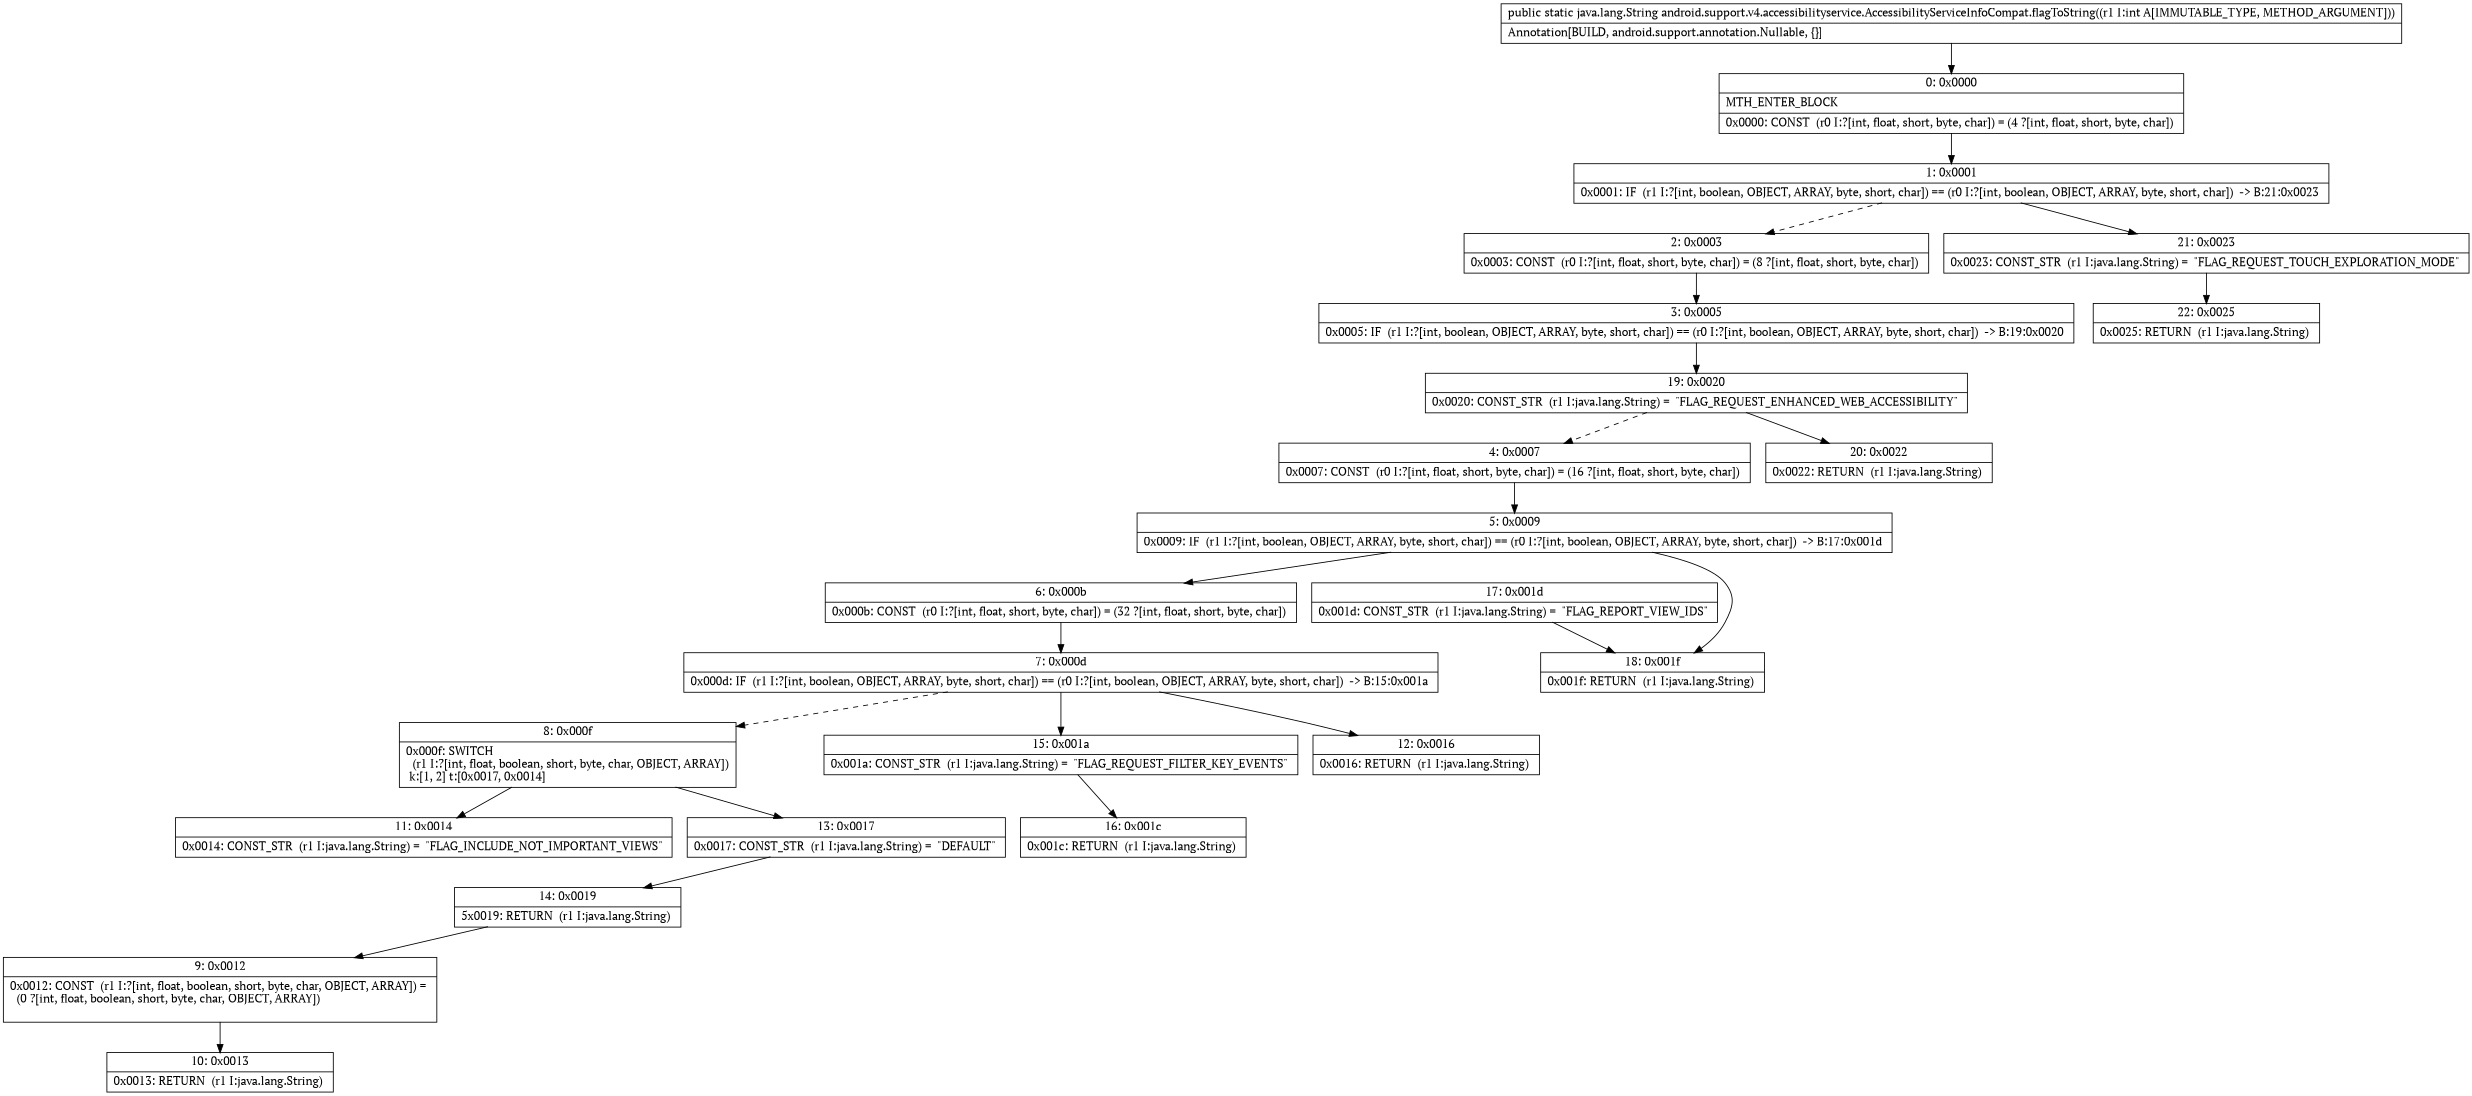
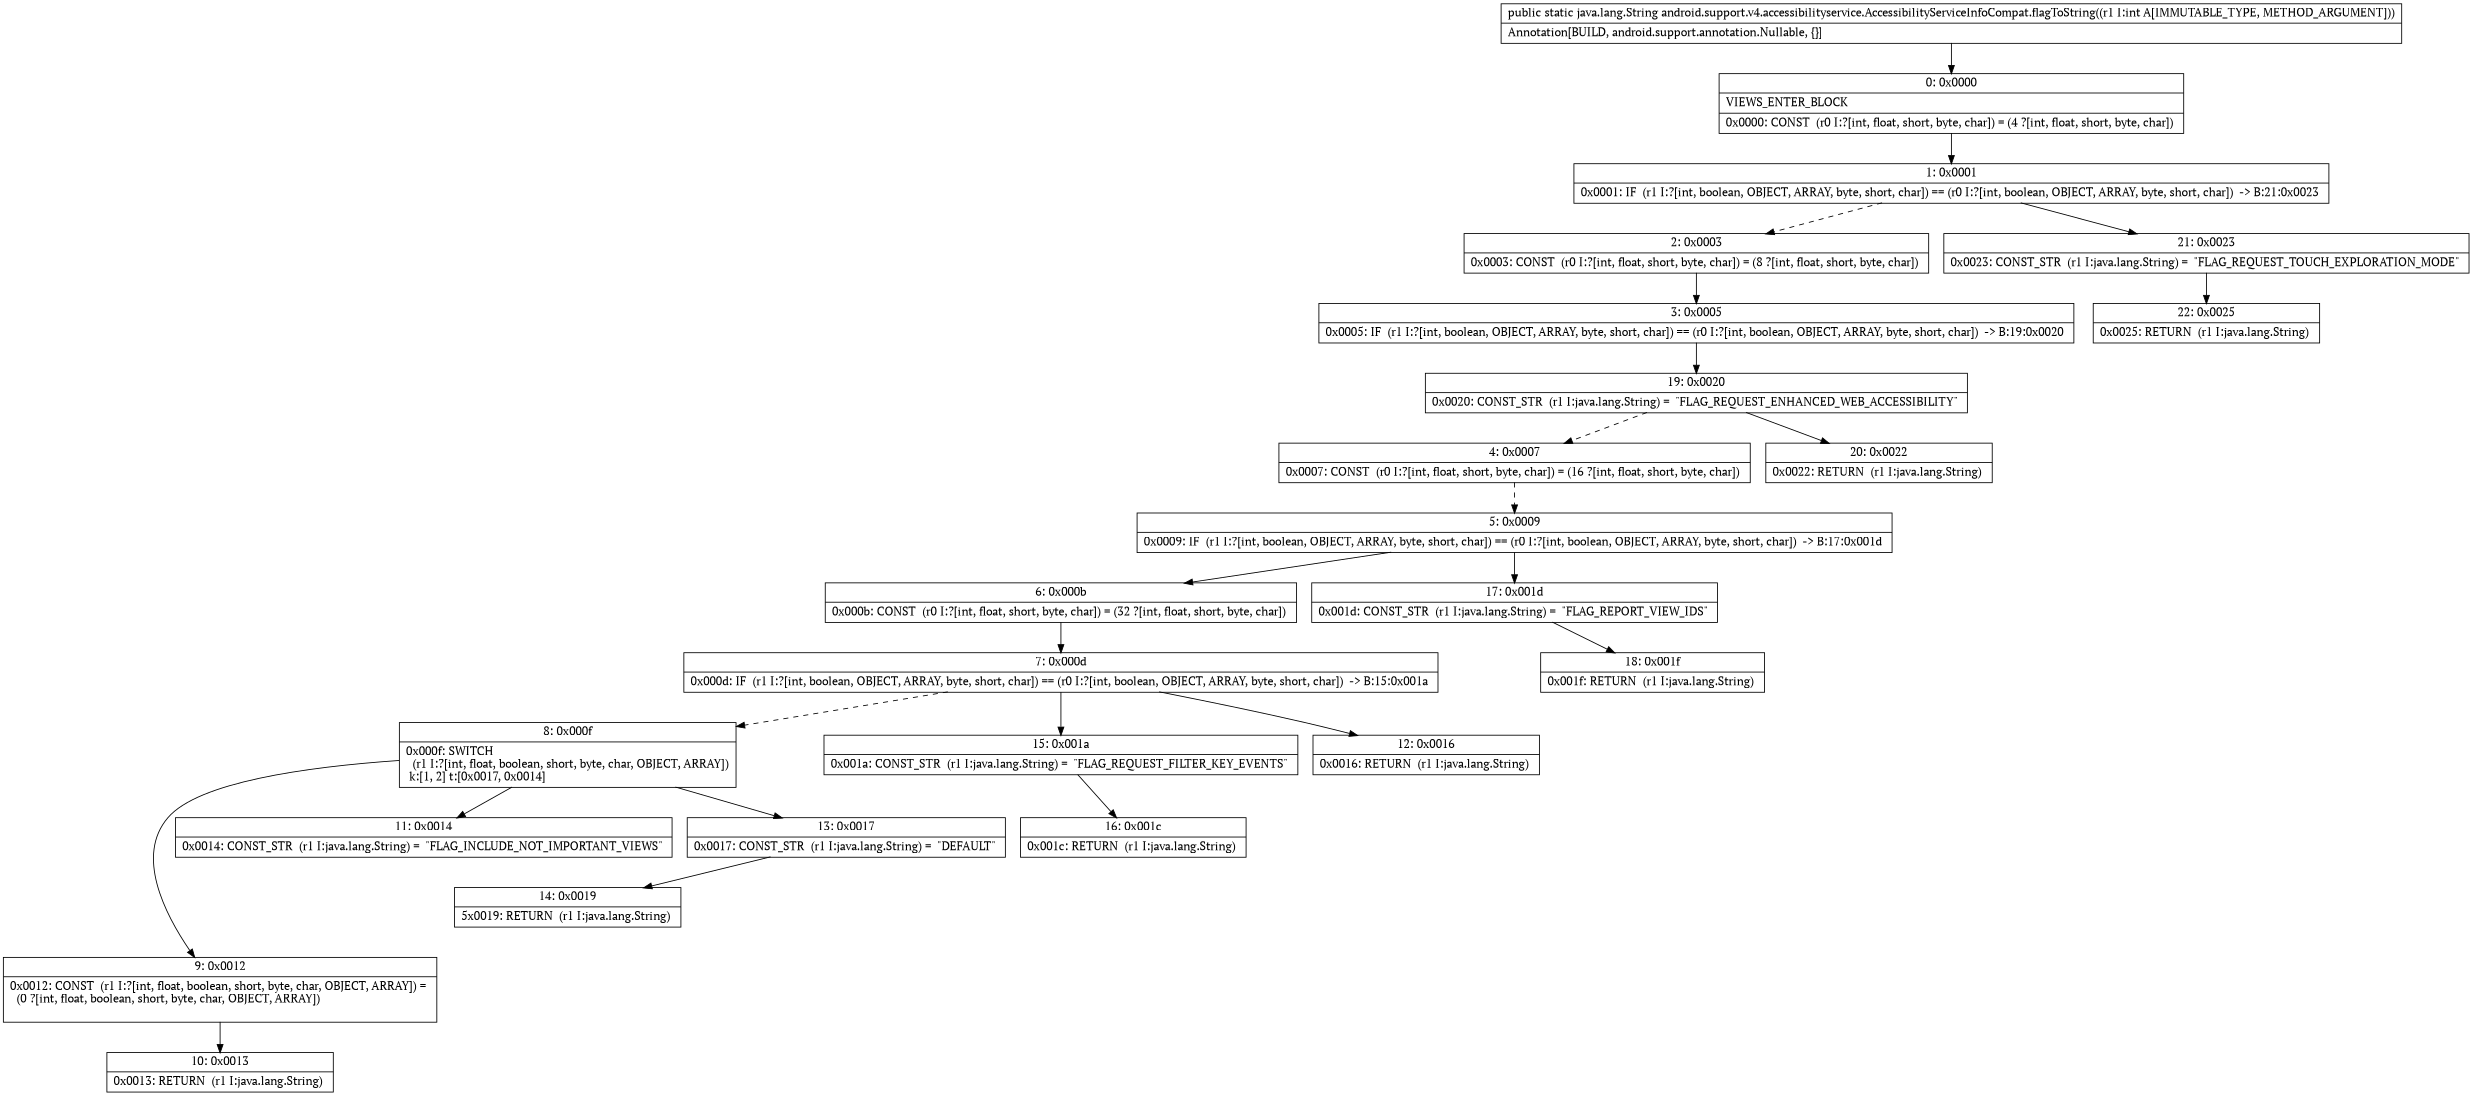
node "0: 0x0000": text "MTH_ENTER_BLOCK" -> "VIEWS_ENTER_BLOCK"
edge "4: 0x0007" -> "5: 0x0009": style solid -> dashed
edge "5: 0x0009" -> "18: 0x001f": now "5: 0x0009" -> "17: 0x001d"
edge "14: 0x0019" -> "9: 0x0012": now "8: 0x000f" -> "9: 0x0012"
